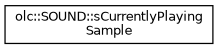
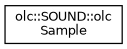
node "olc::SOUND::sCurrentlyPlaying Sample": label "olc::SOUND::sCurrentlyPlaying Sample" -> "olc::SOUND::olc Sample"
